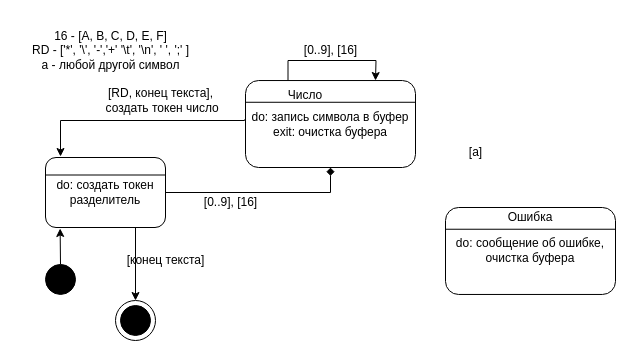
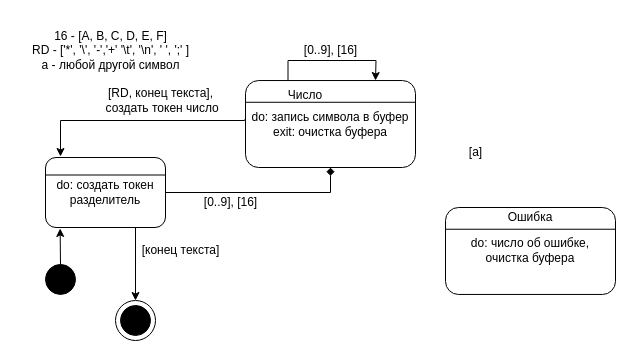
node "do: сообщение об ошибке, очистка буфера": label "do: сообщение об ошибке, очистка буфера" -> "do: число об ошибке, очистка буфера"
node "[конец текста]": moved (166, 261) -> (181, 251)
